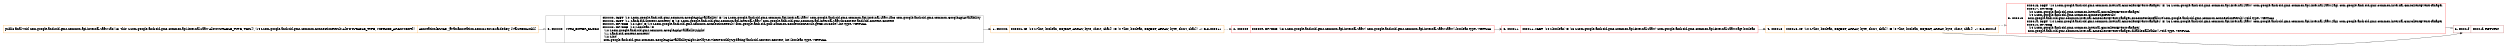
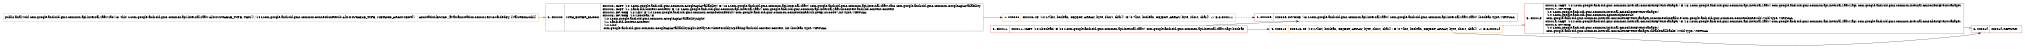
edge "2: 0x000e" -> "3: 0x0011": reversed
